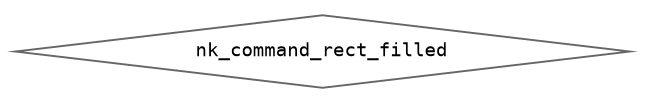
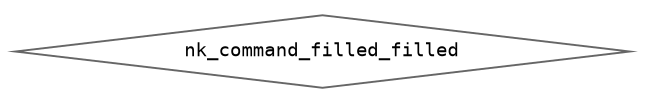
node "nk_command_rect_filled": label "nk_command_rect_filled" -> "nk_command_filled_filled"
